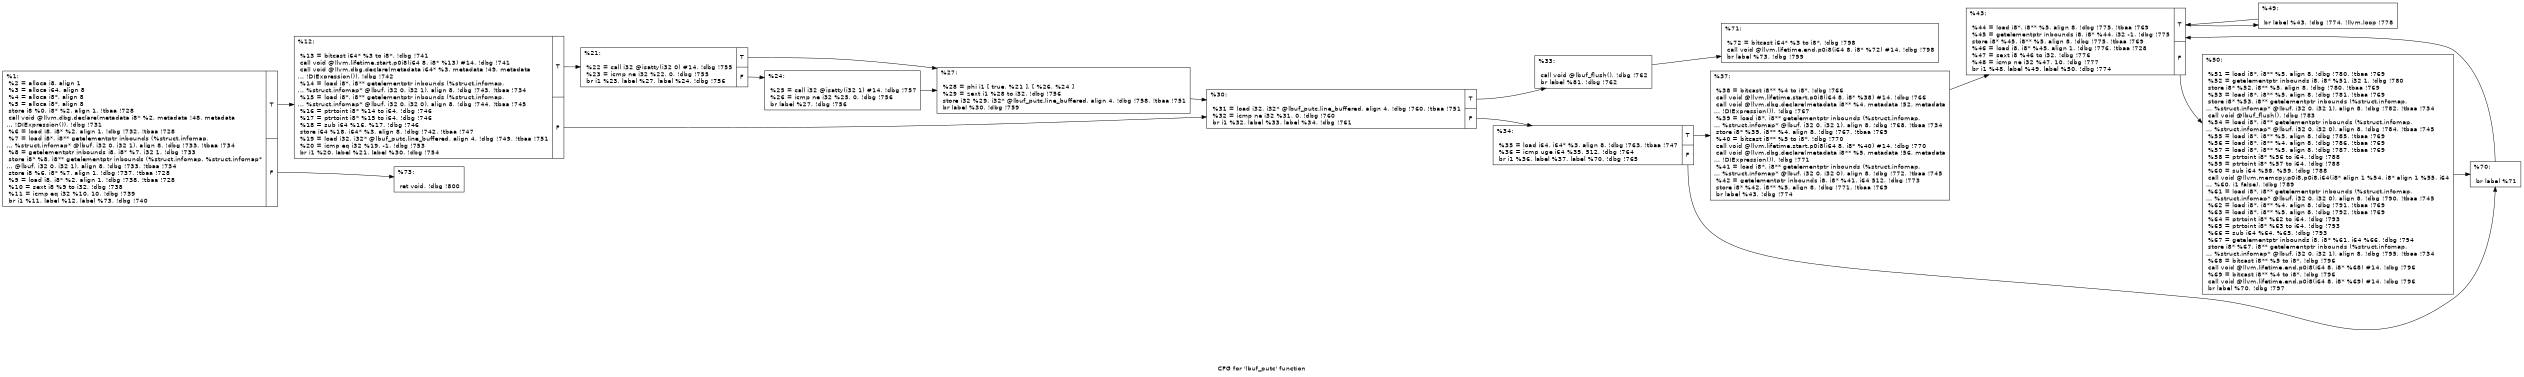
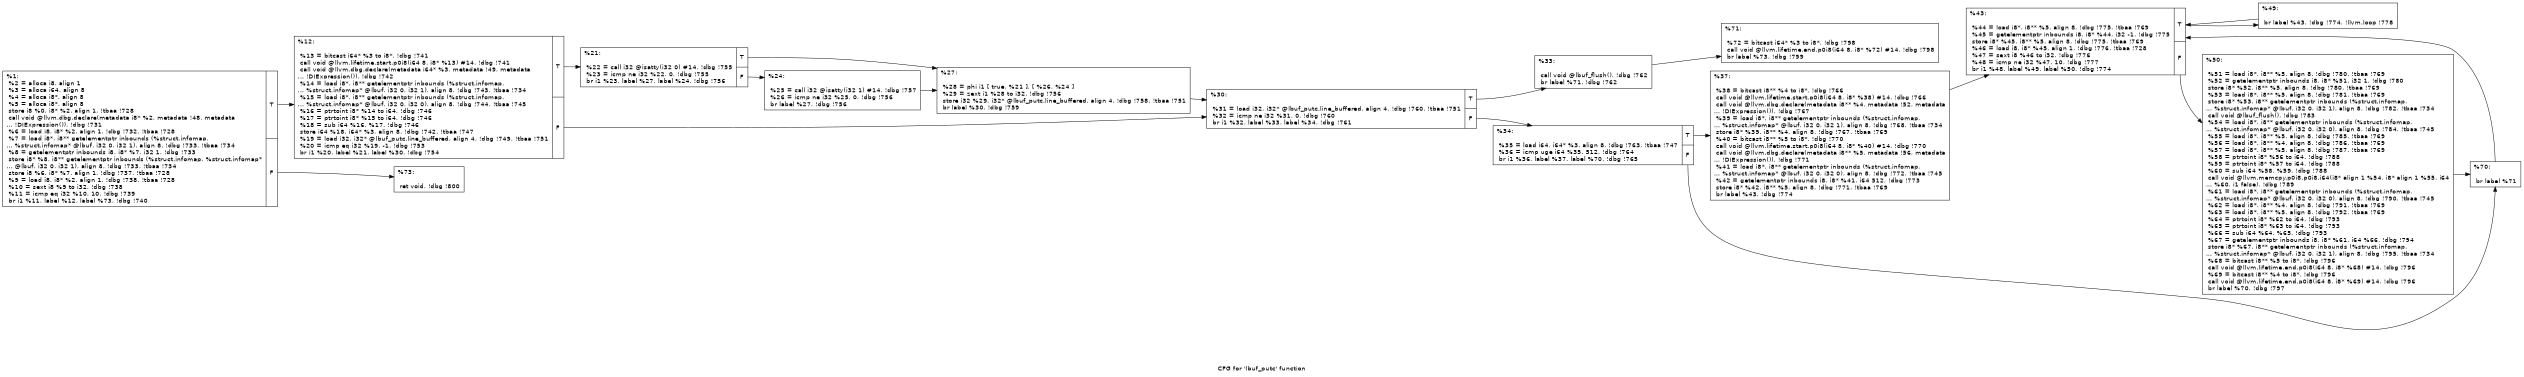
node "%33:": text "br label %81, !dbg !762" -> "br label %71, !dbg !762"
